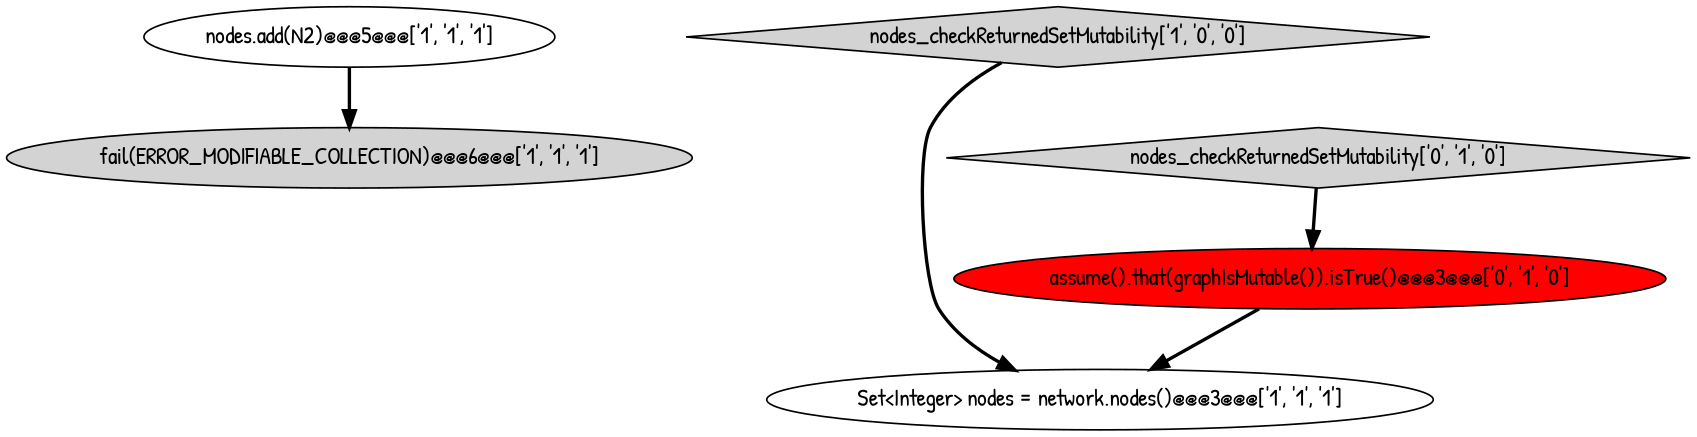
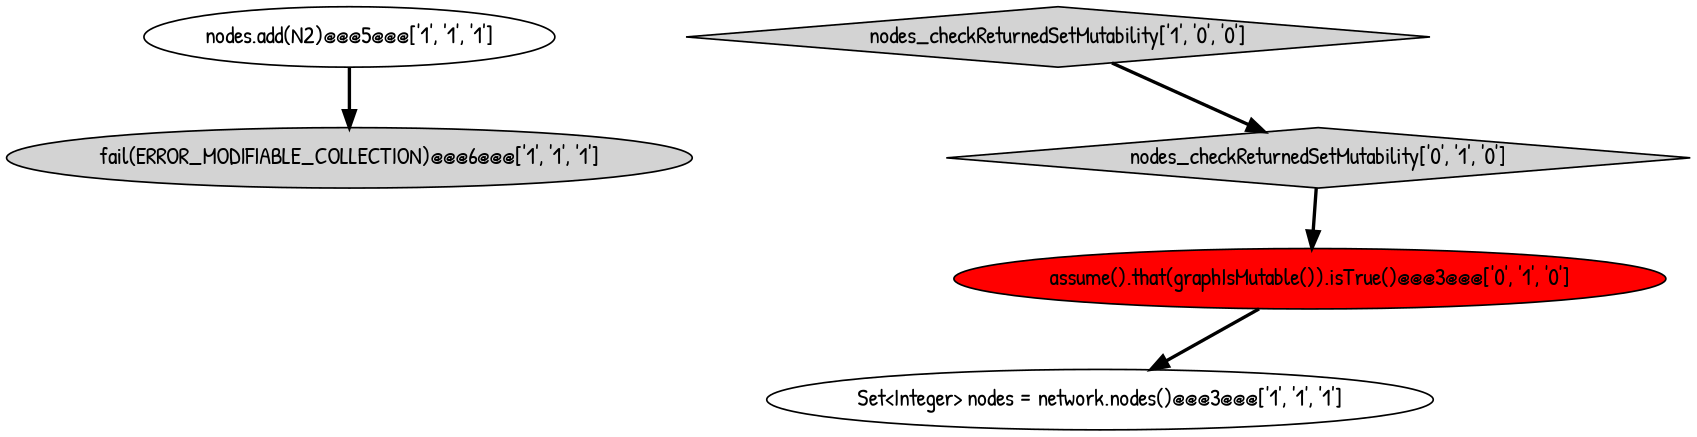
edge "nodes_checkReturnedSetMutability['1', '0', '0']" -> "Set<Integer> nodes = network.nodes()@@@3@@@['1', '1', '1']": now "nodes_checkReturnedSetMutability['1', '0', '0']" -> "nodes_checkReturnedSetMutability['0', '1', '0']"
